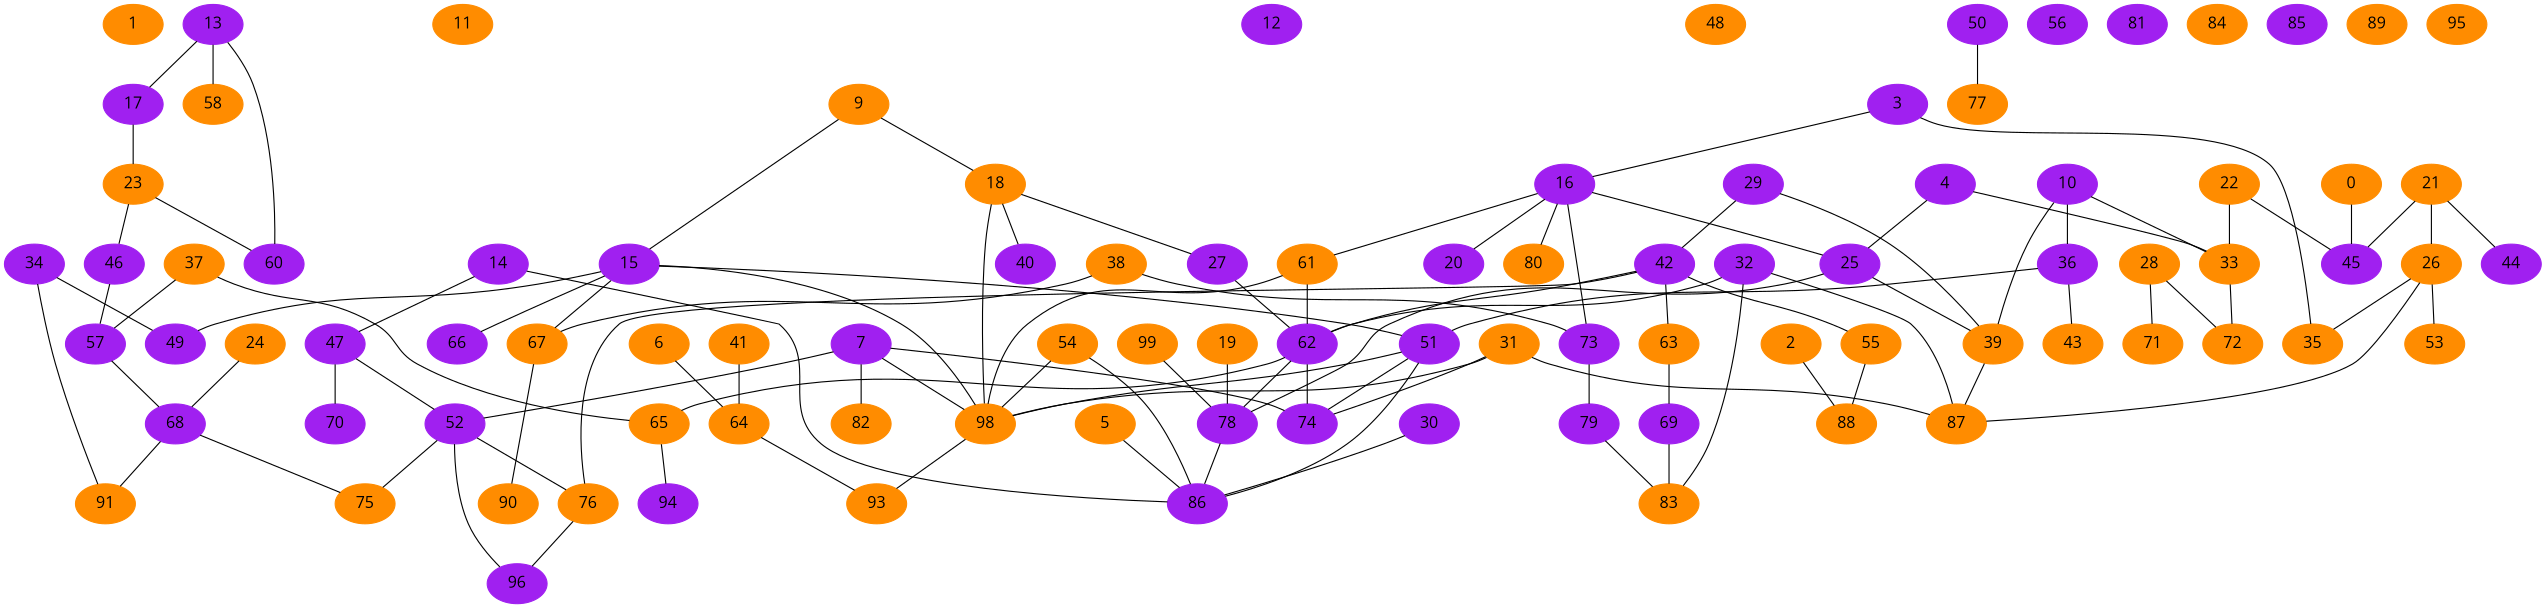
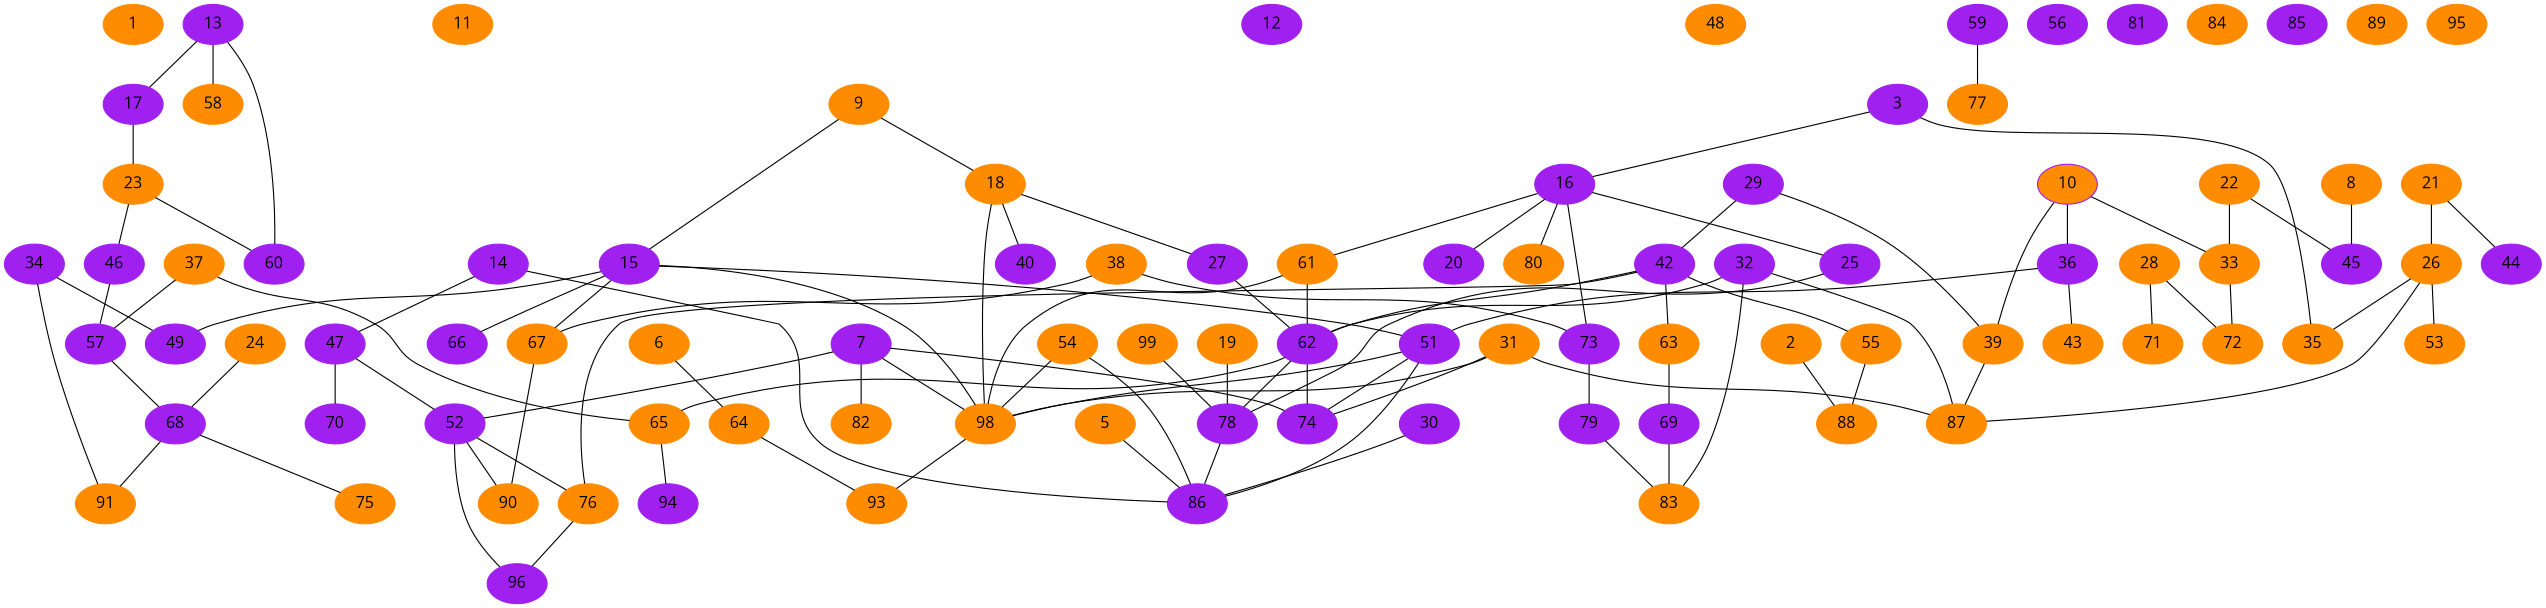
node "50": label "50" -> "59"
node "4": removed
node "10": fillcolor purple -> darkorange
node "0": label "0" -> "8"
edge "21" -- "45": removed
edge "25" -- "39": removed
node "41": removed
edge "52" -- "75": now "52" -- "90"
